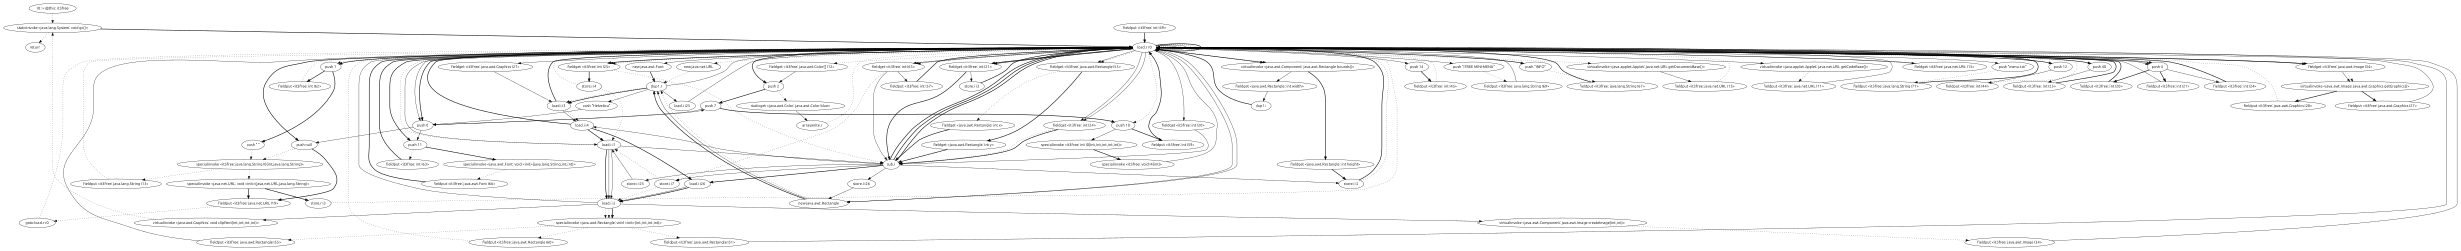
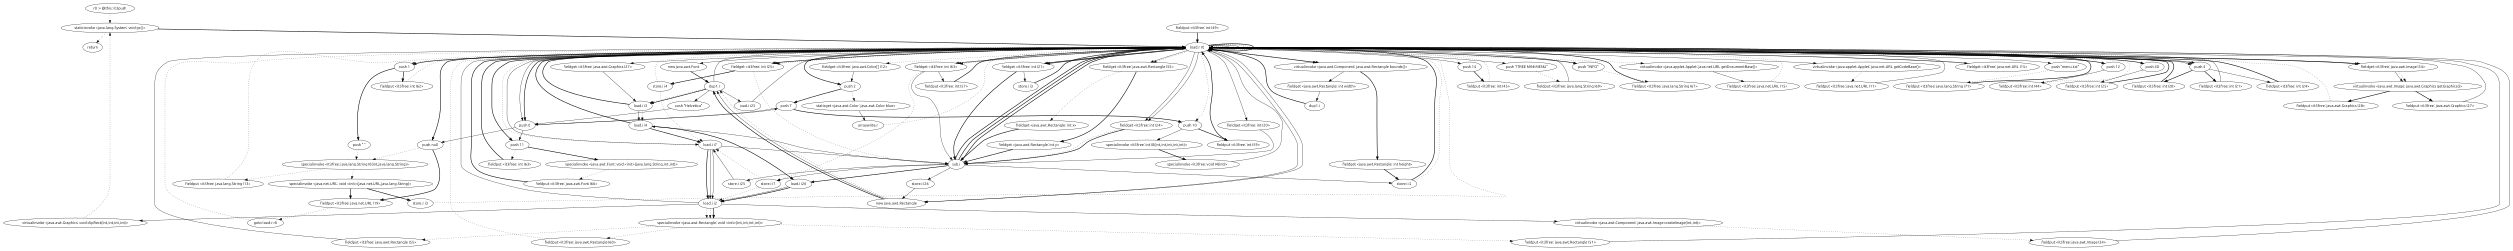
node "r0 := @this: it3free": label "r0 := @this: it3free" -> "r0 := @this: it3push"
node "new java.net.URL": removed
